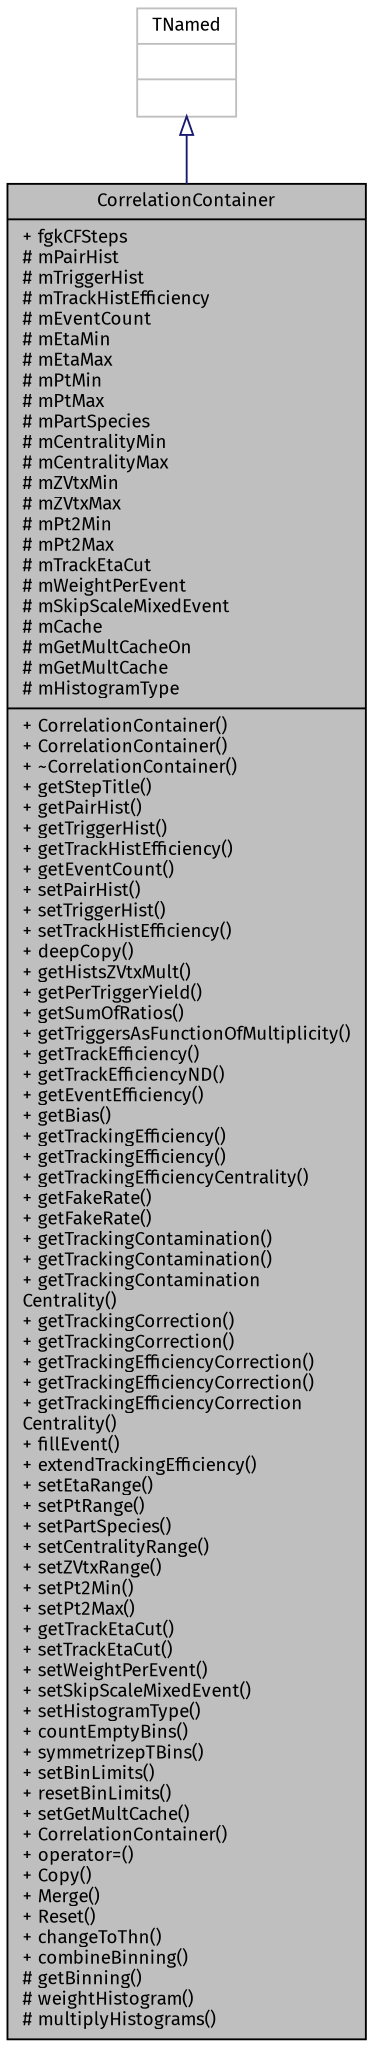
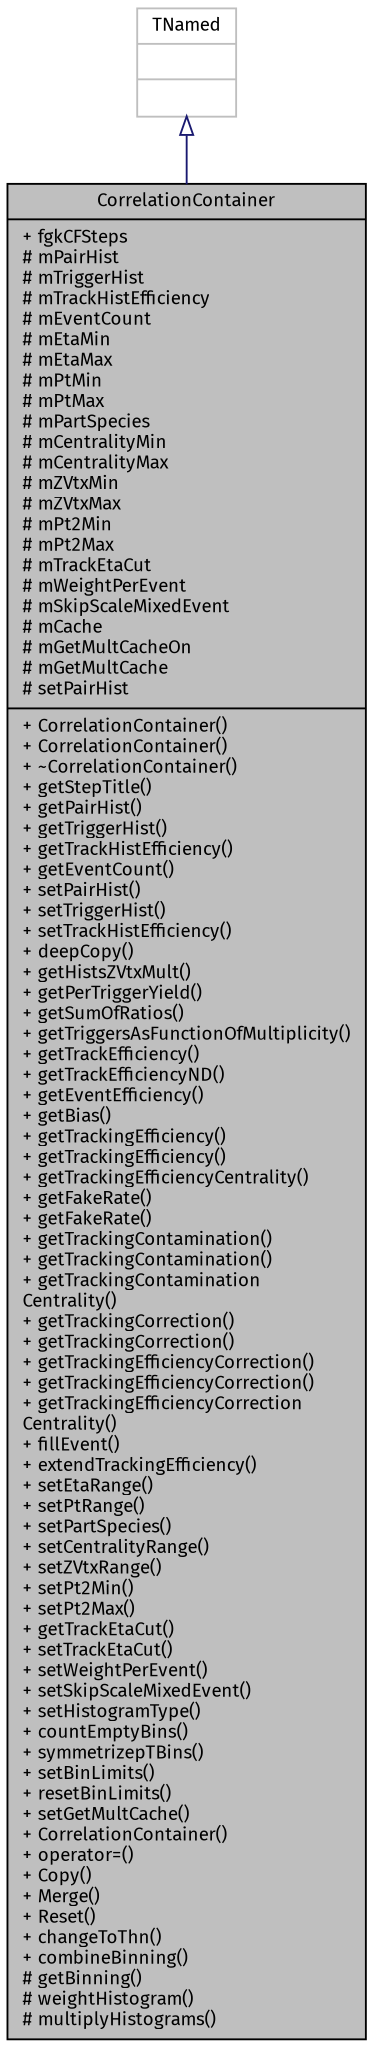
node "CorrelationContainer": text "# mHistogramType" -> "# setPairHist"
